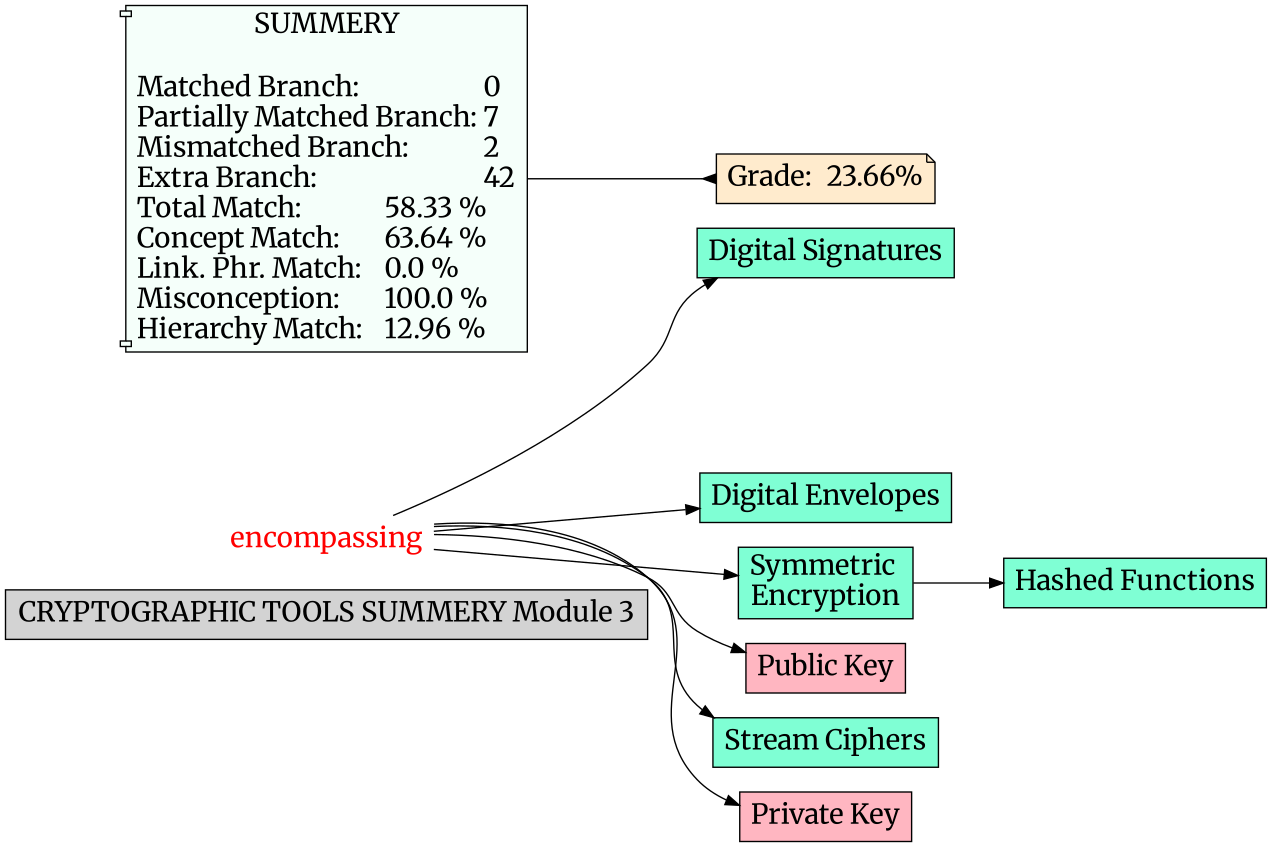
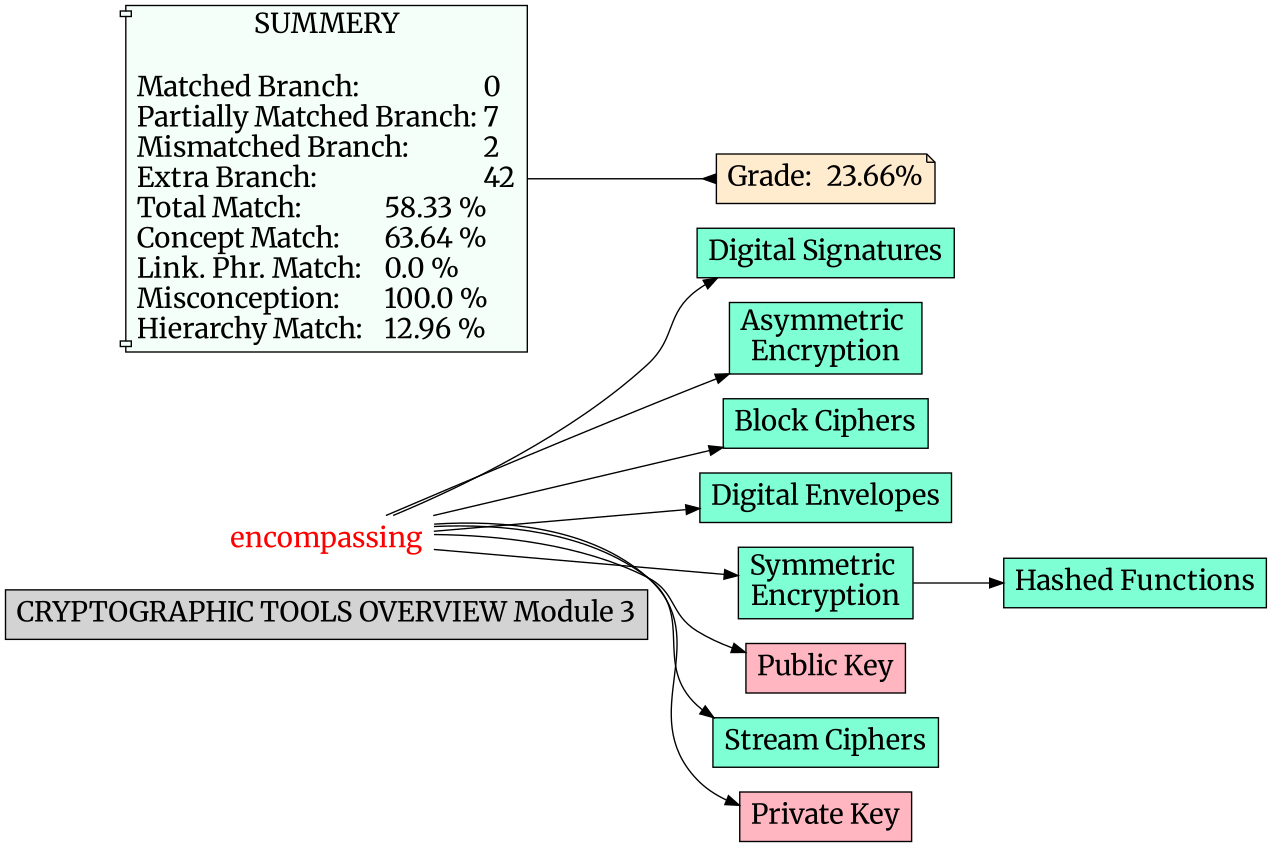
node "Asymmetric Encryption": added
node "Block Ciphers": added
node "CRYPTOGRAPHIC TOOLS SUMMERY Module 3": label "CRYPTOGRAPHIC TOOLS SUMMERY Module 3" -> "CRYPTOGRAPHIC TOOLS OVERVIEW Module 3"
